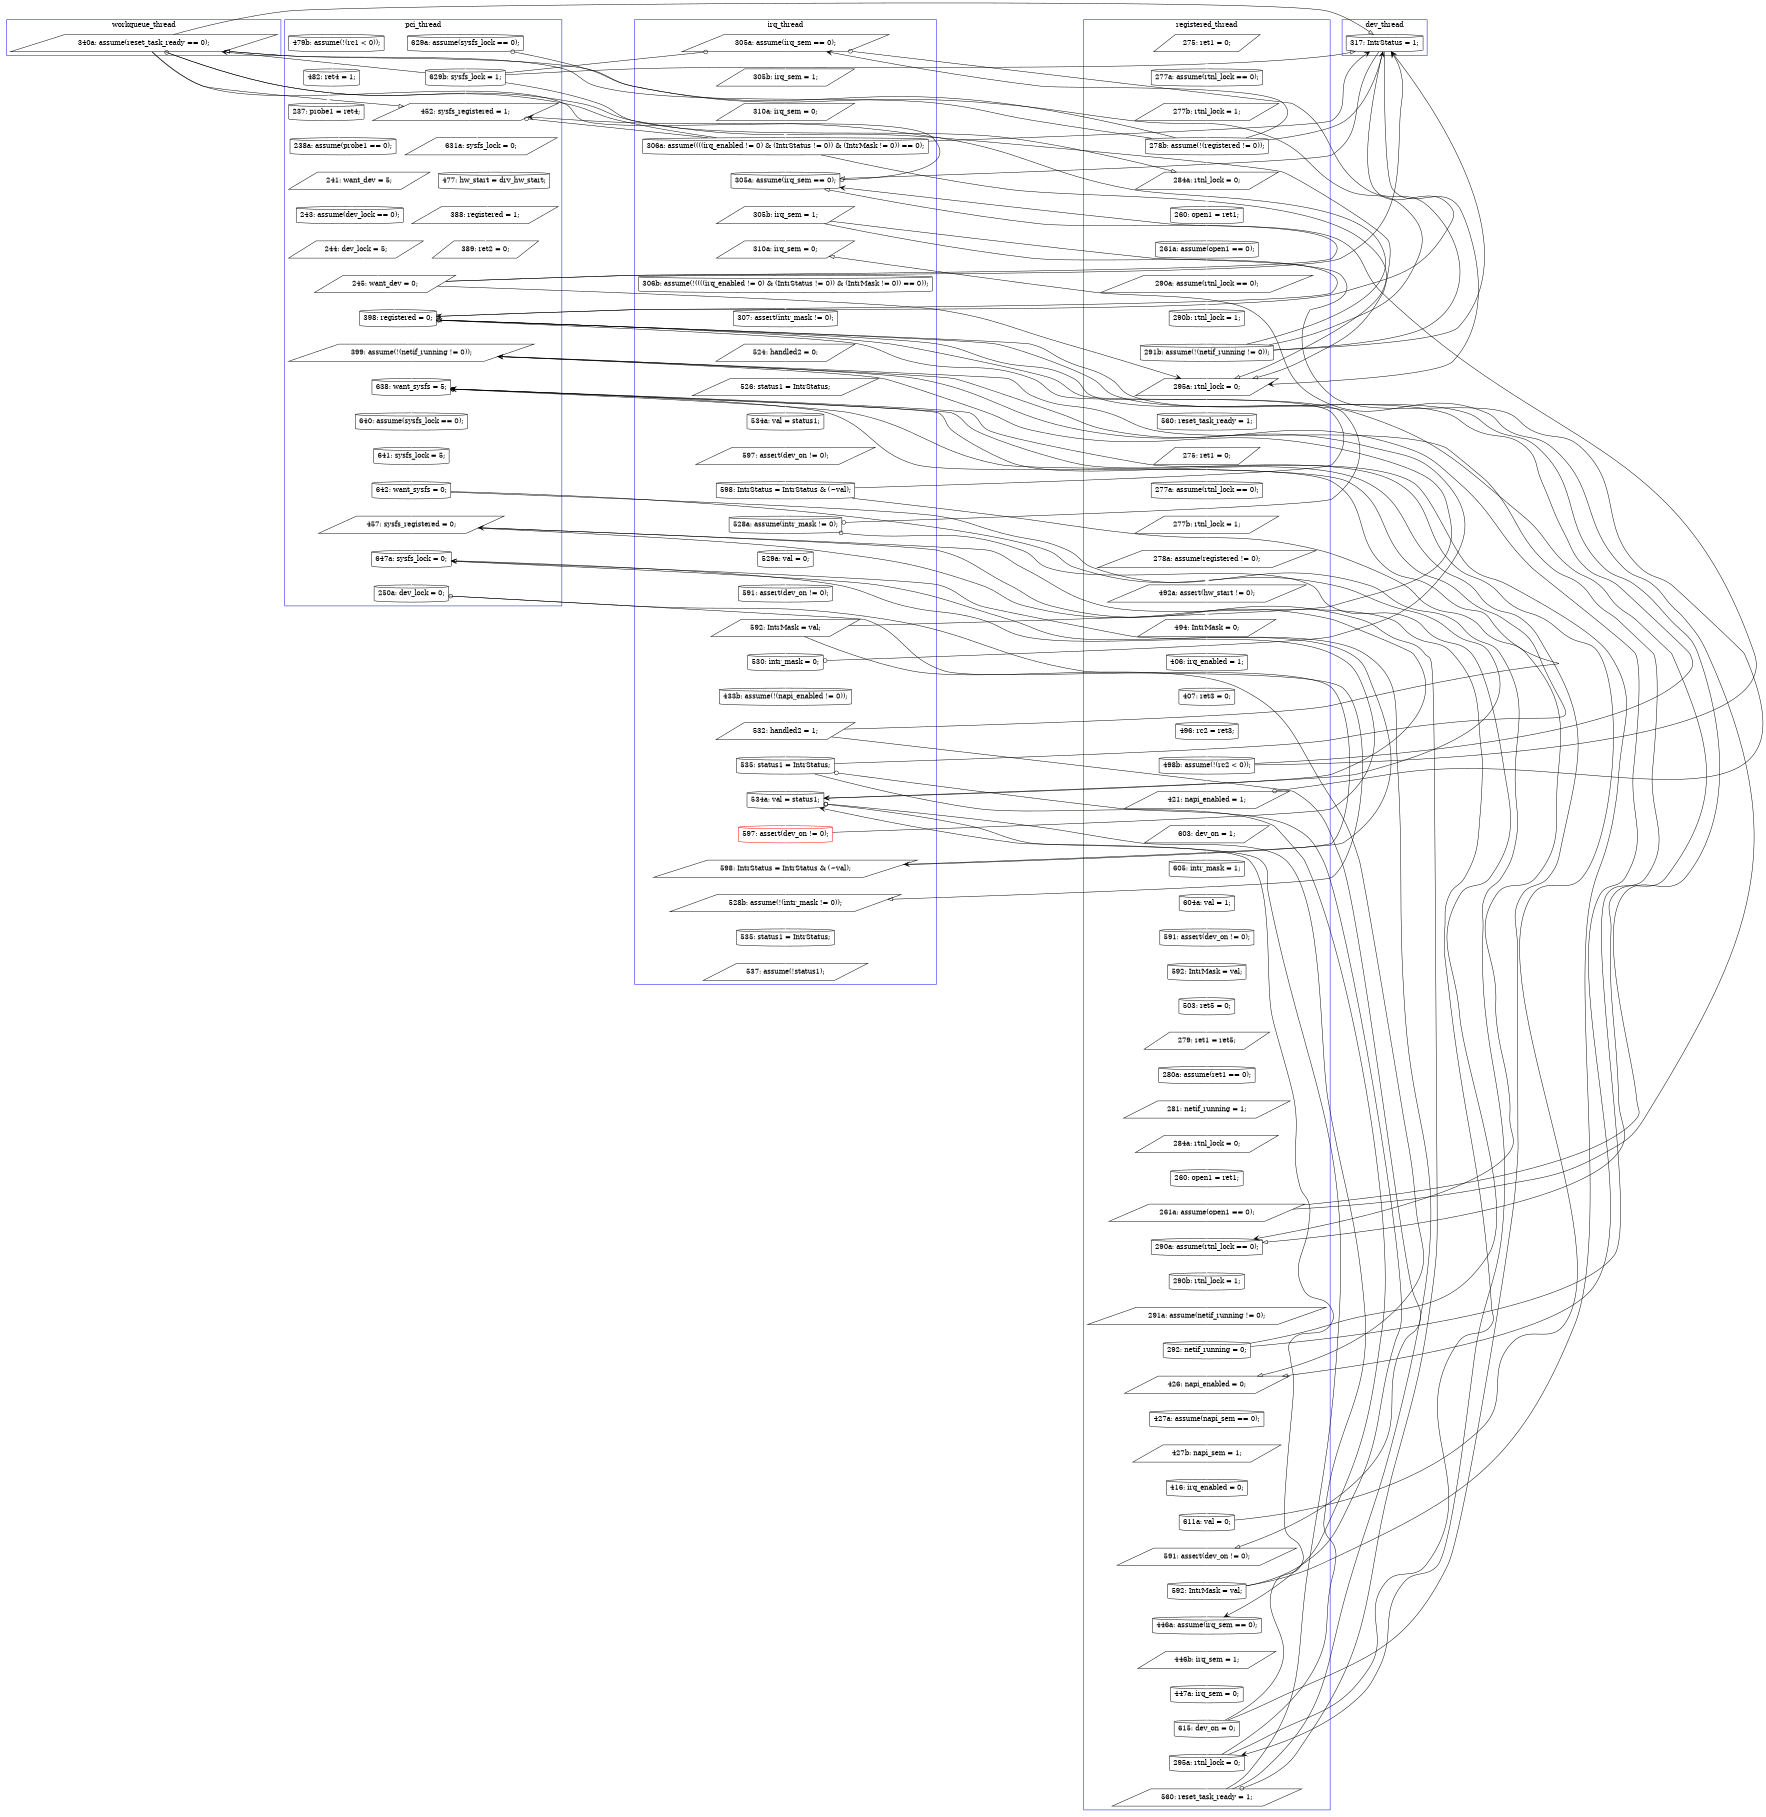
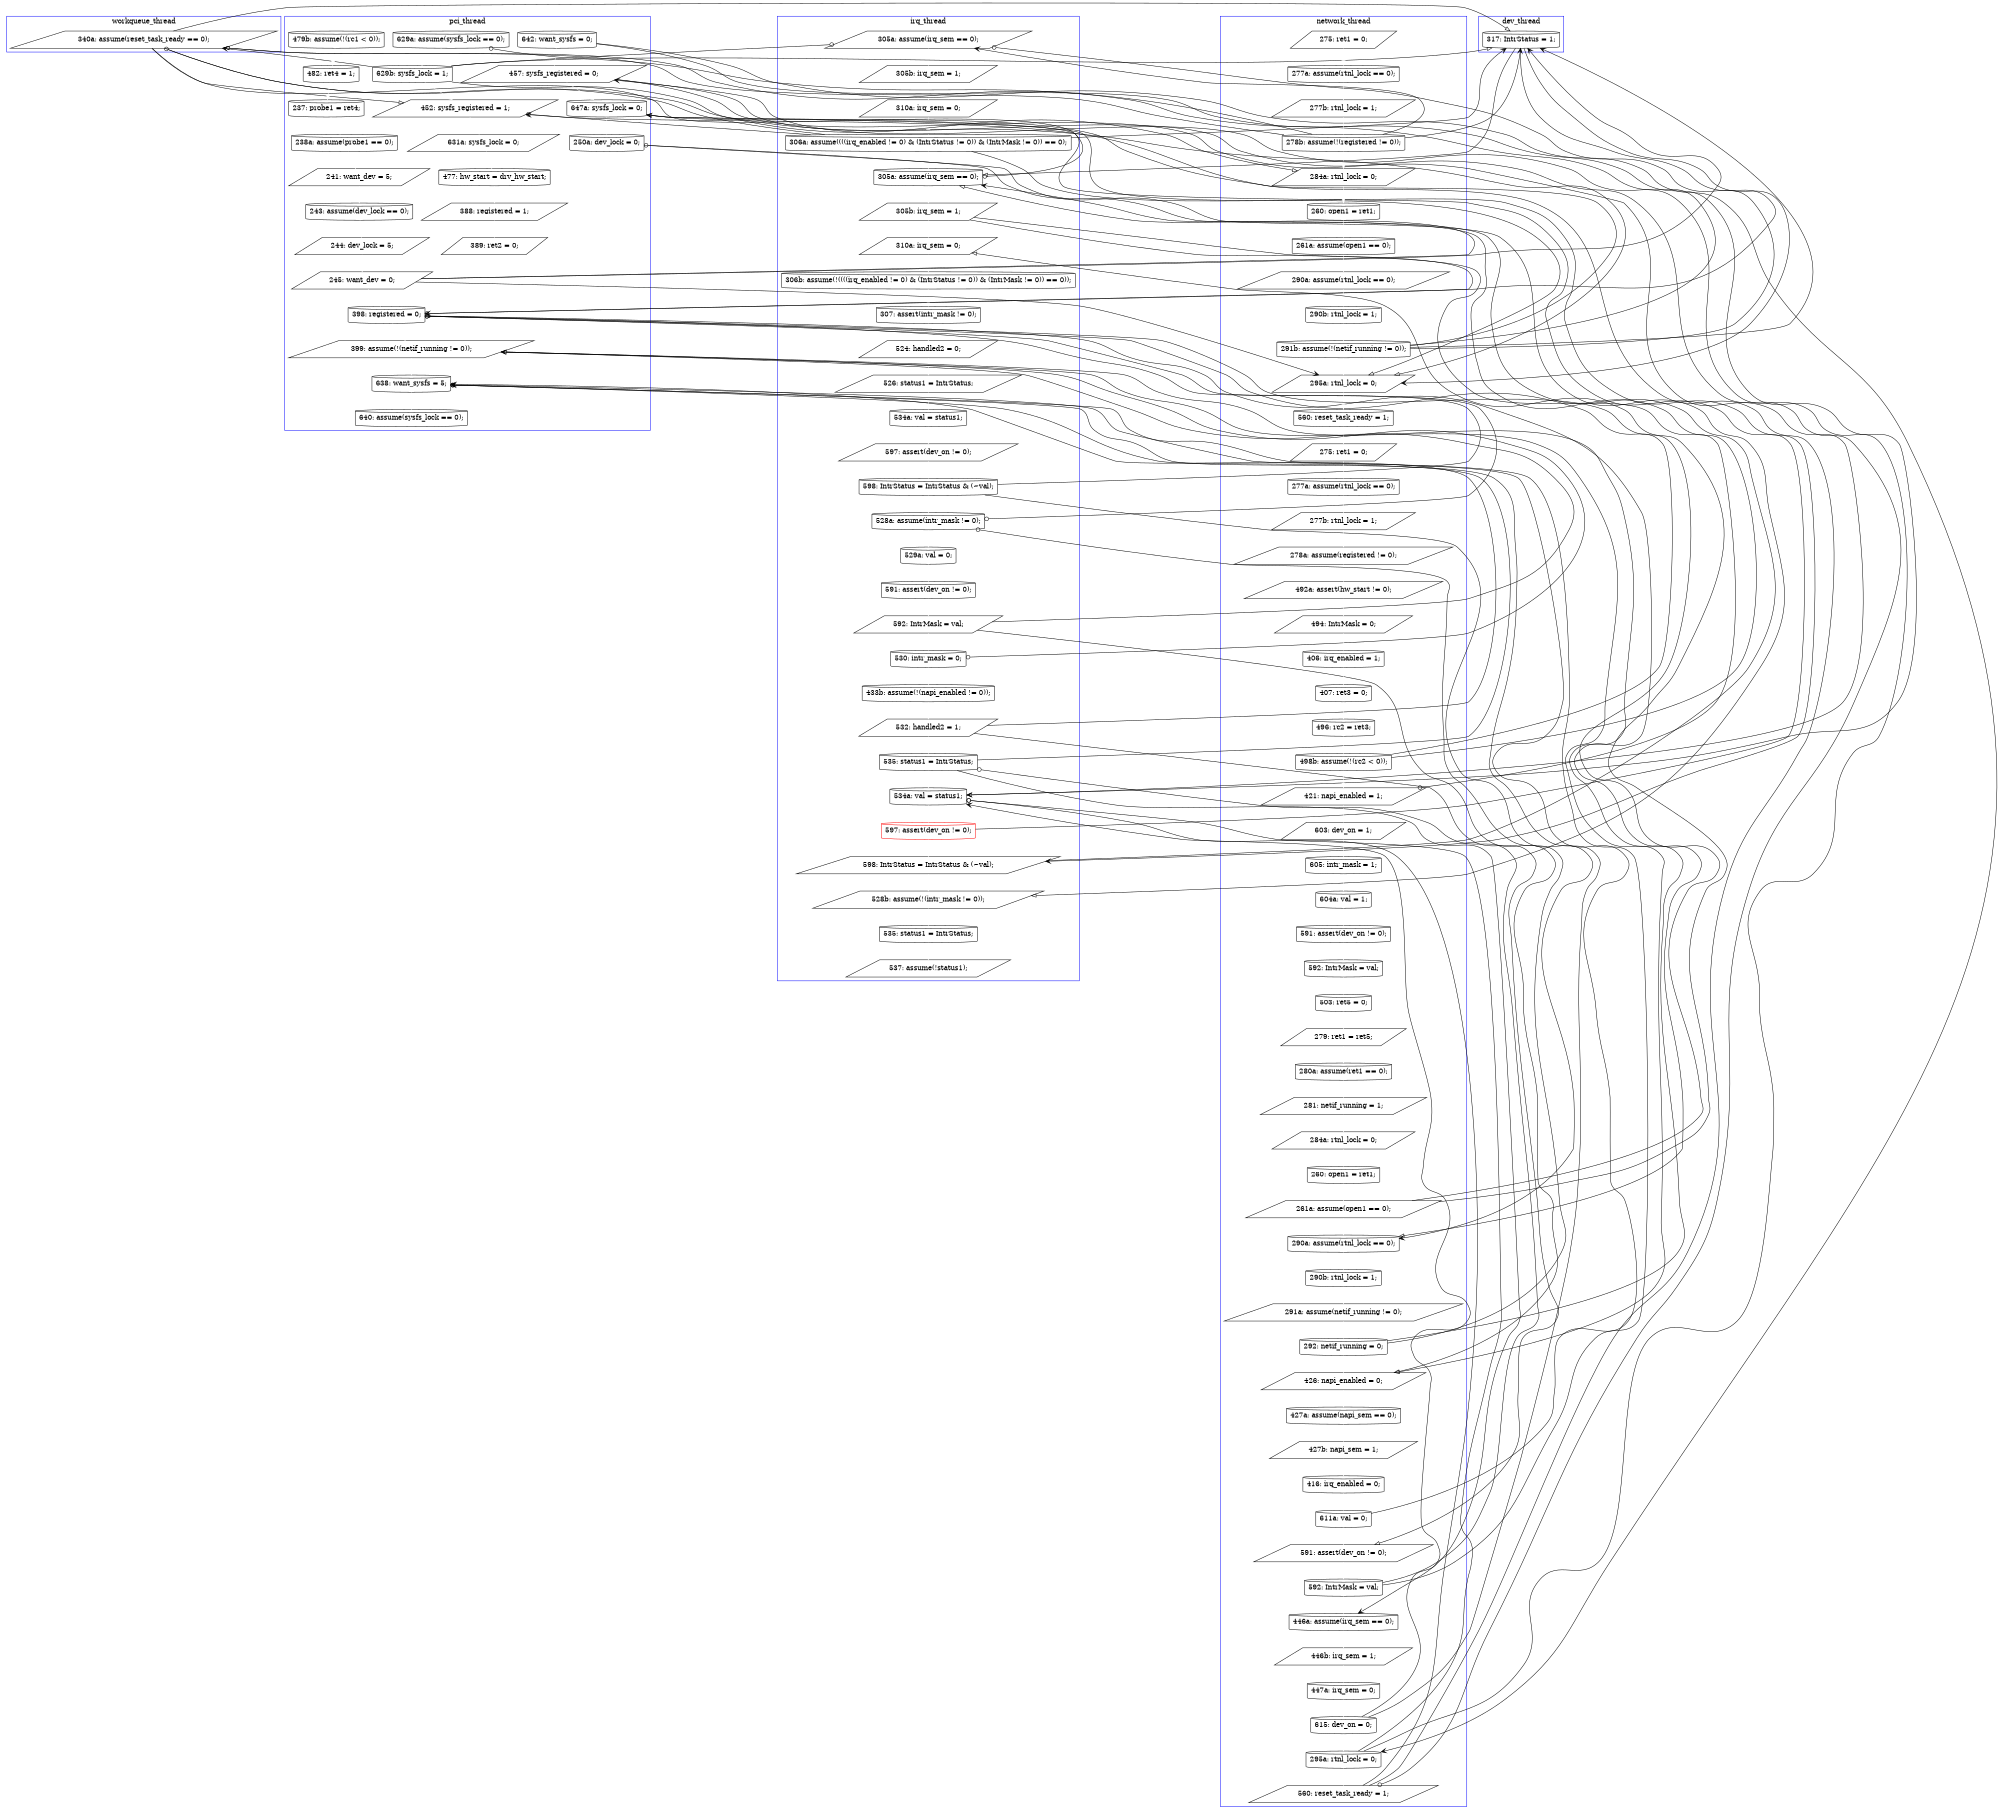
cluster "registered_thread": label "registered_thread" -> "network_thread"
node "641: sysfs_lock = 5;": removed
